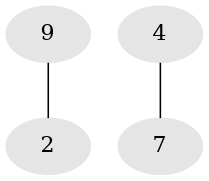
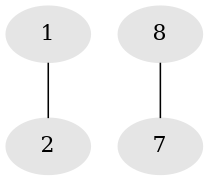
node "9": label "9" -> "1"
node "4": label "4" -> "8"
